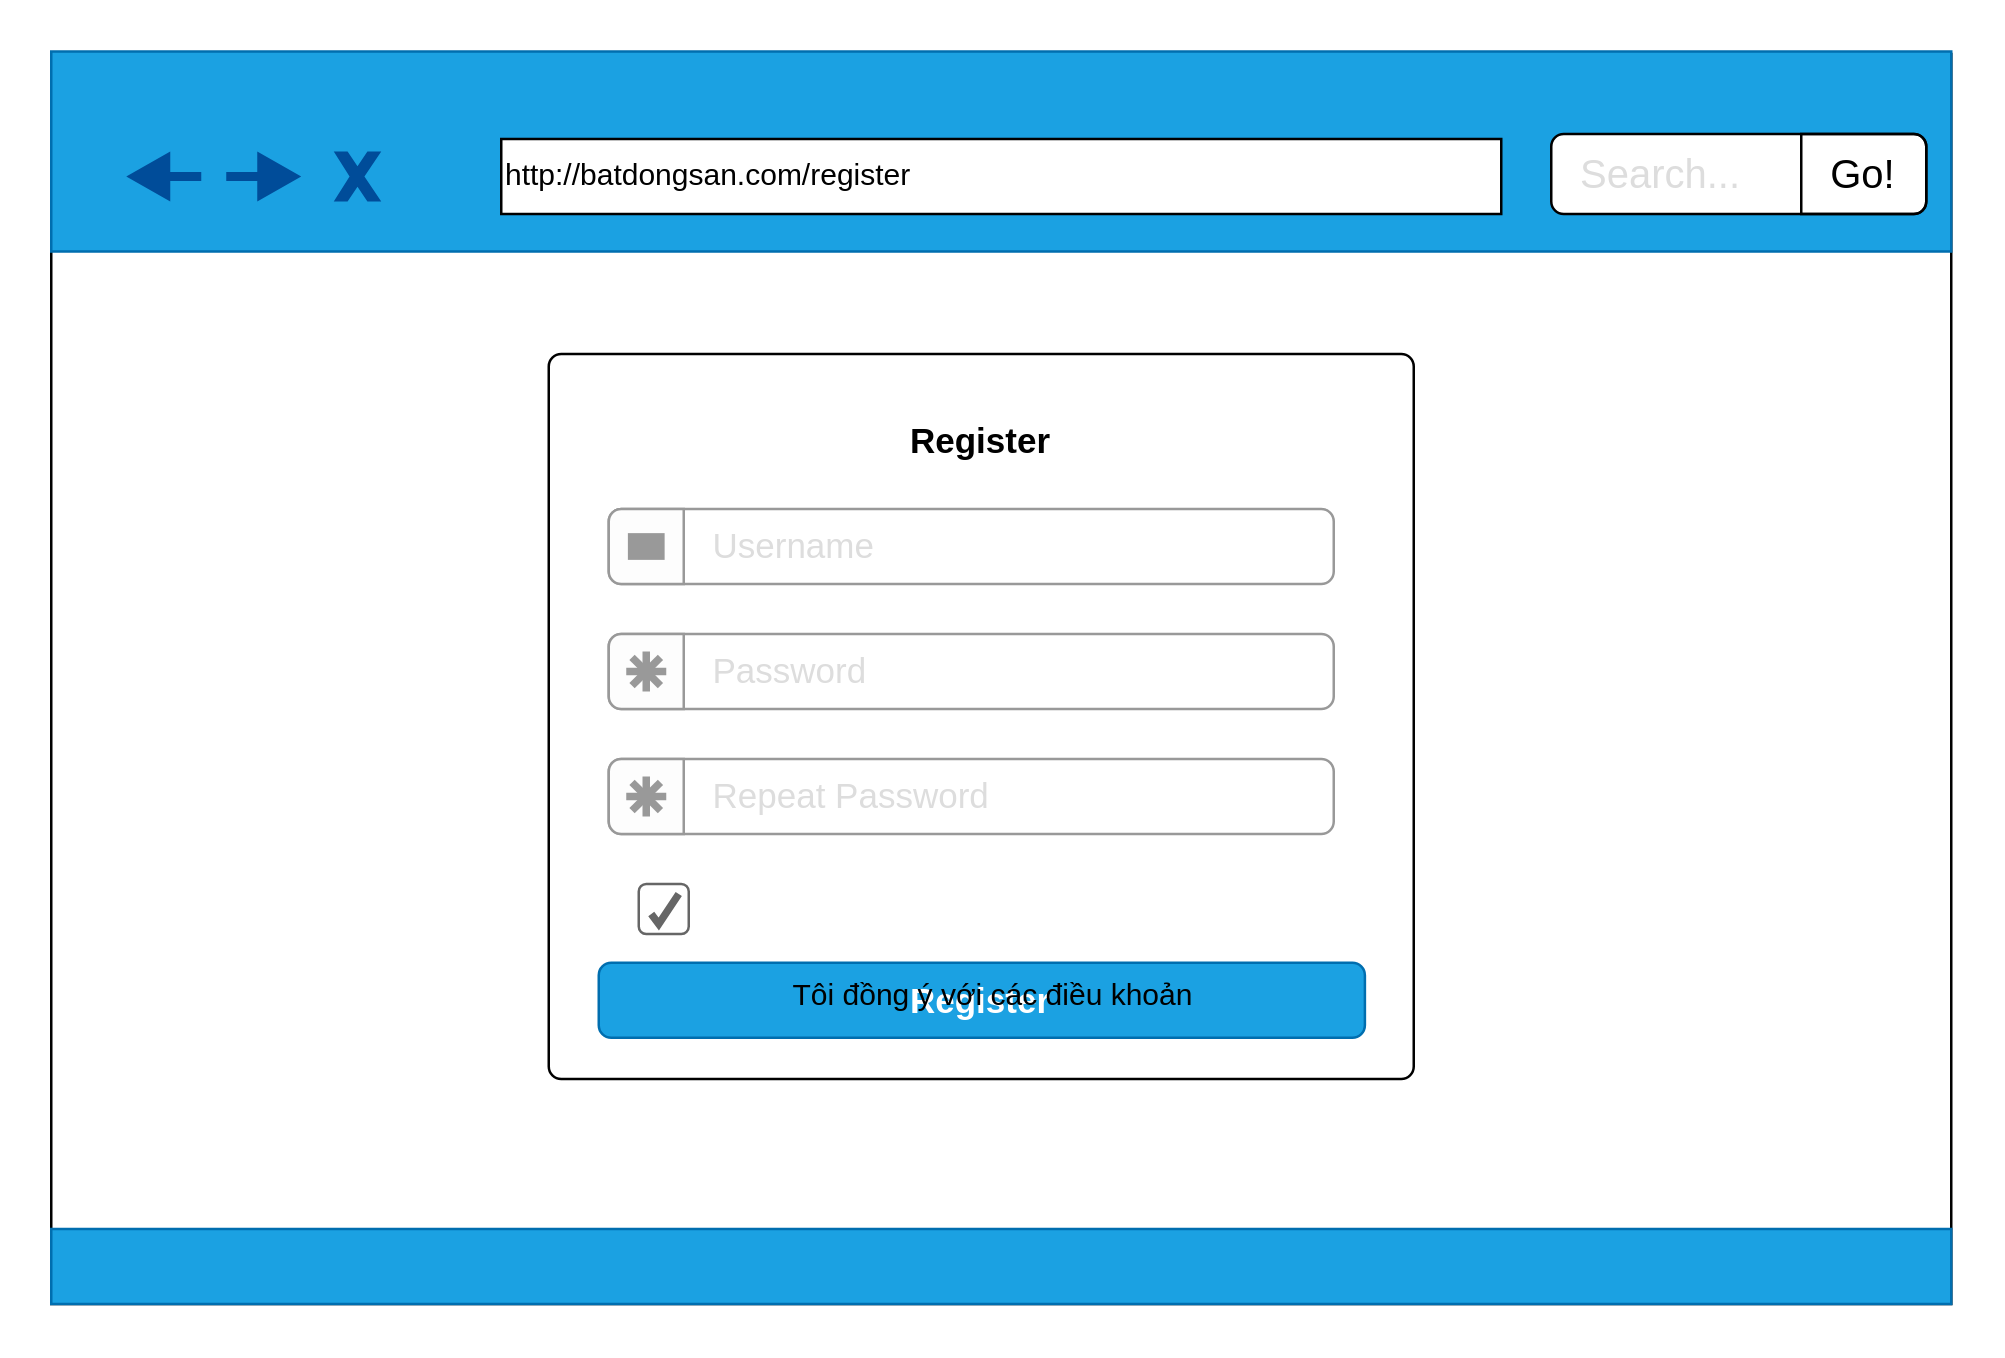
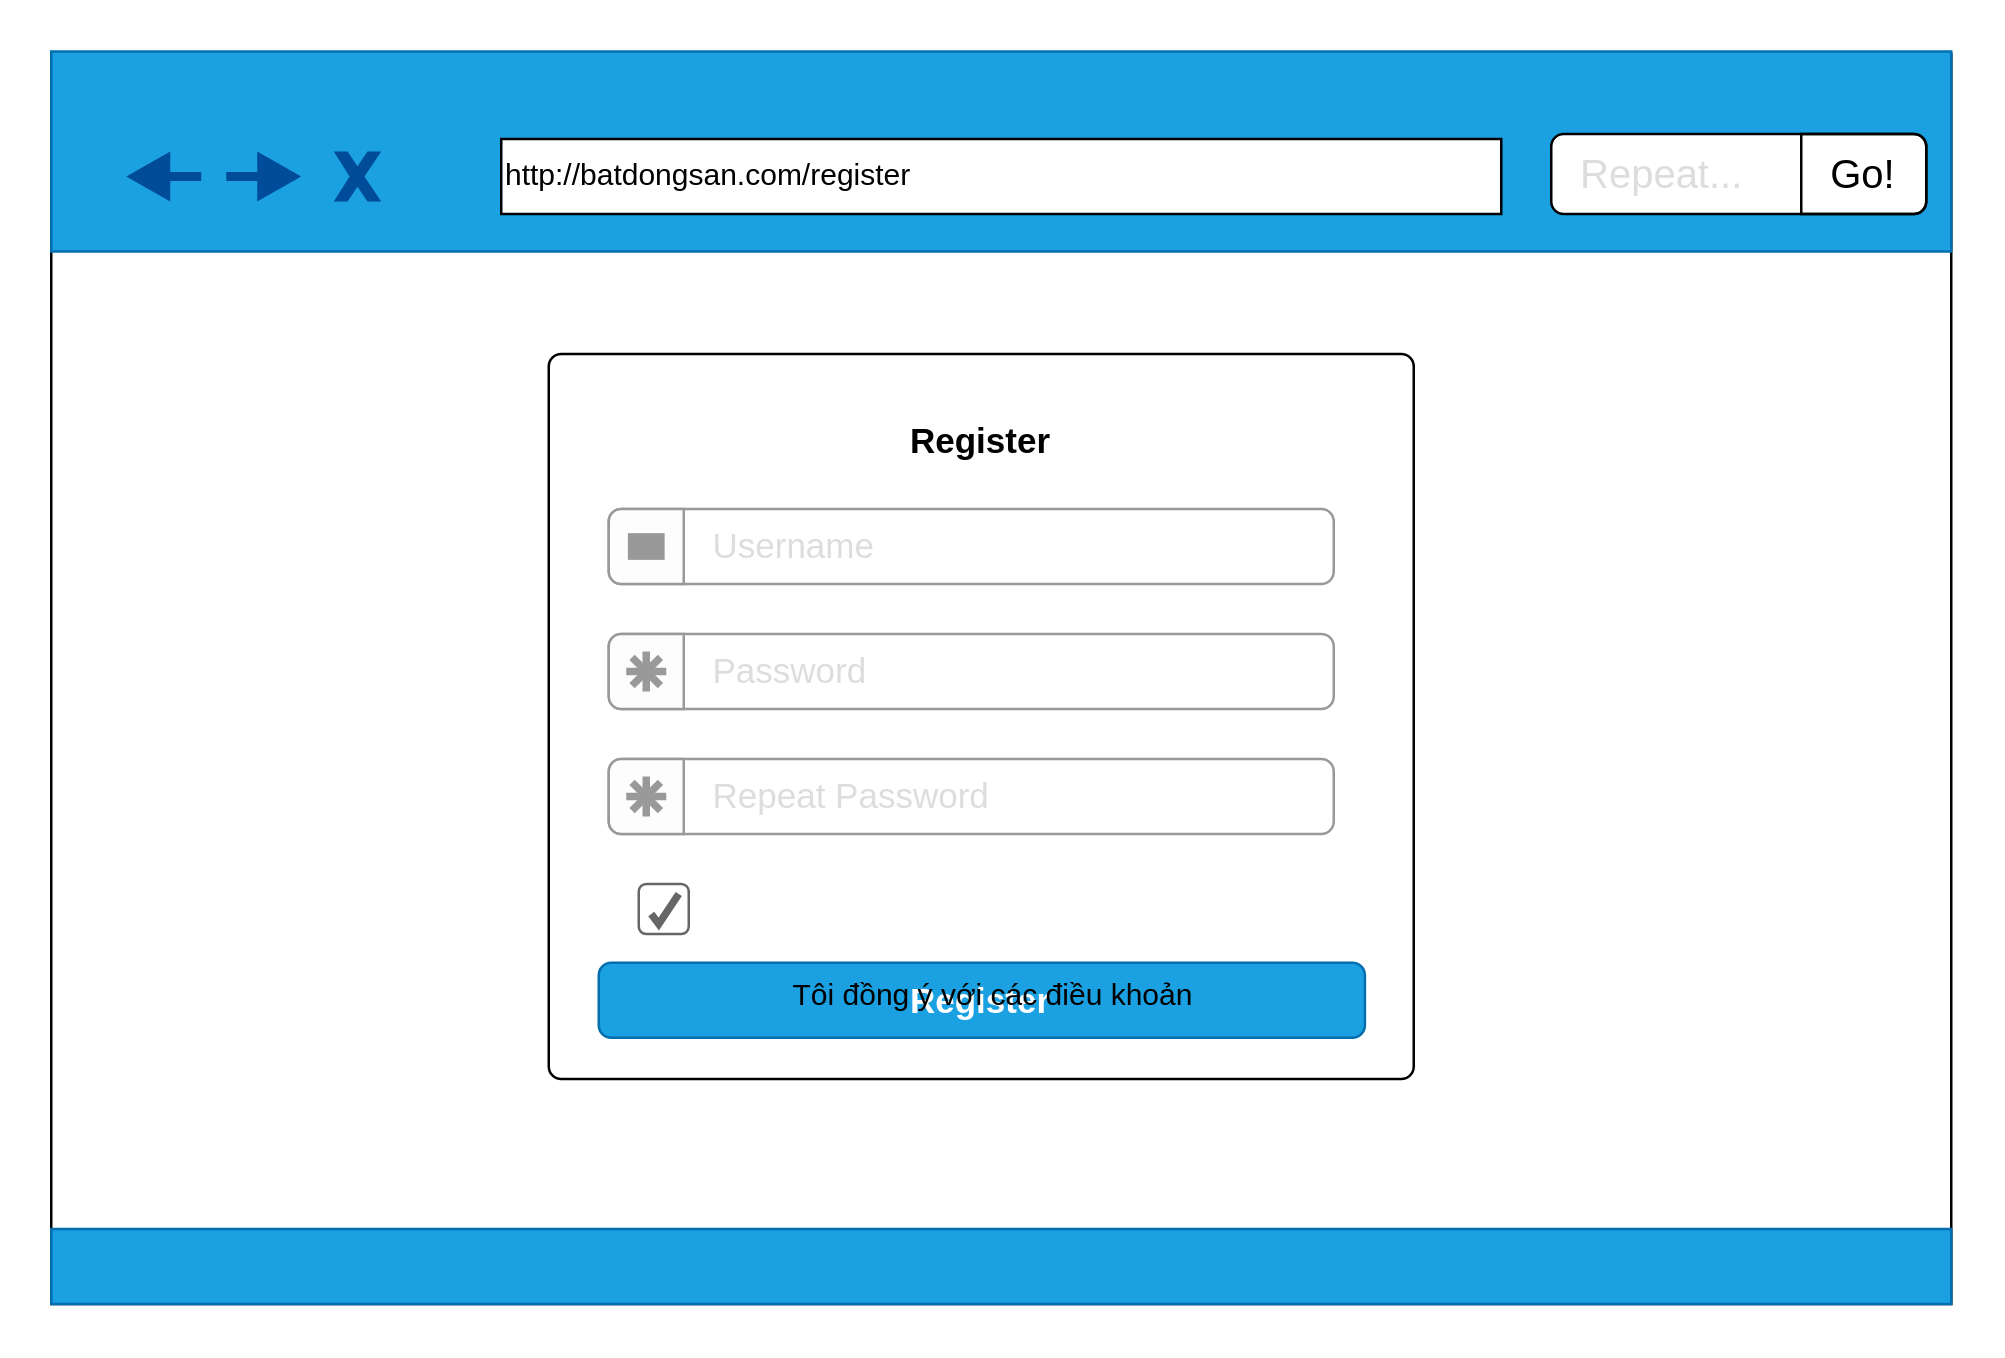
node "Search...": label "Search..." -> "Repeat..."
